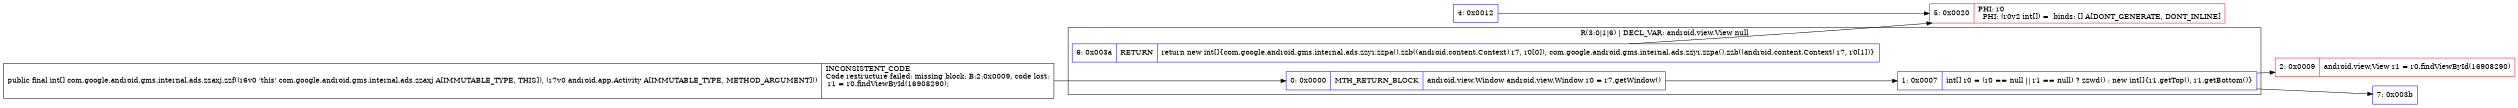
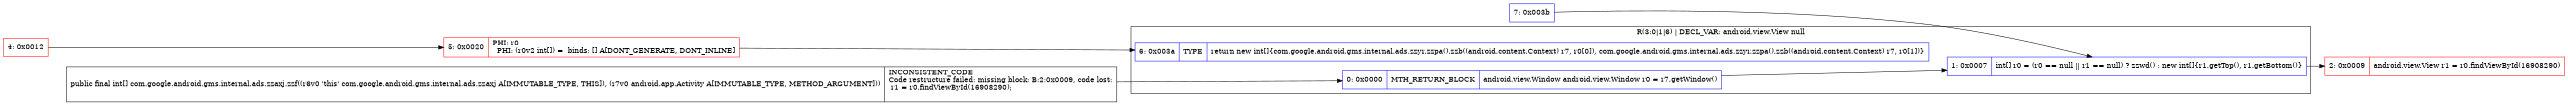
node "4: 0x0012": color blue -> red
edge "6: 0x003a" -> "5: 0x0020": reversed
node "6: 0x003a": text "RETURN" -> "TYPE"
edge "1: 0x0007" -> "7: 0x003b": reversed
